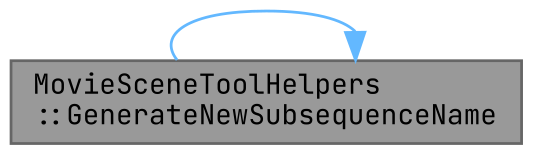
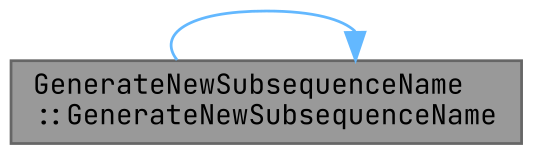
node "MovieSceneToolHelpers ::GenerateNewSubsequenceName": label "MovieSceneToolHelpers ::GenerateNewSubsequenceName" -> "GenerateNewSubsequenceName ::GenerateNewSubsequenceName"
